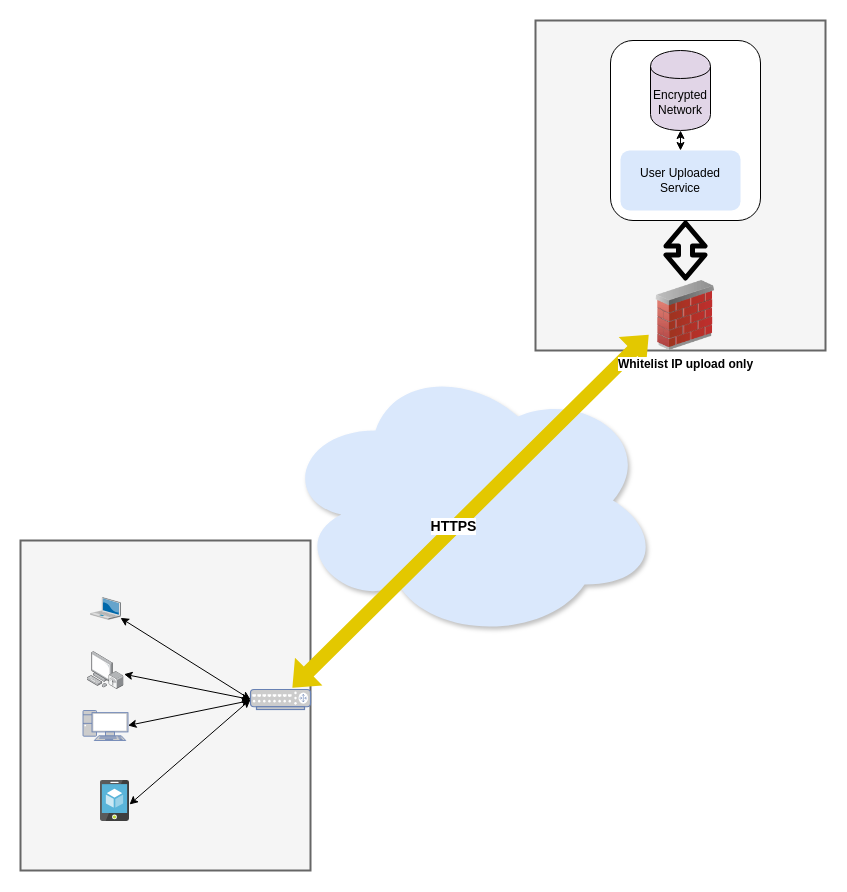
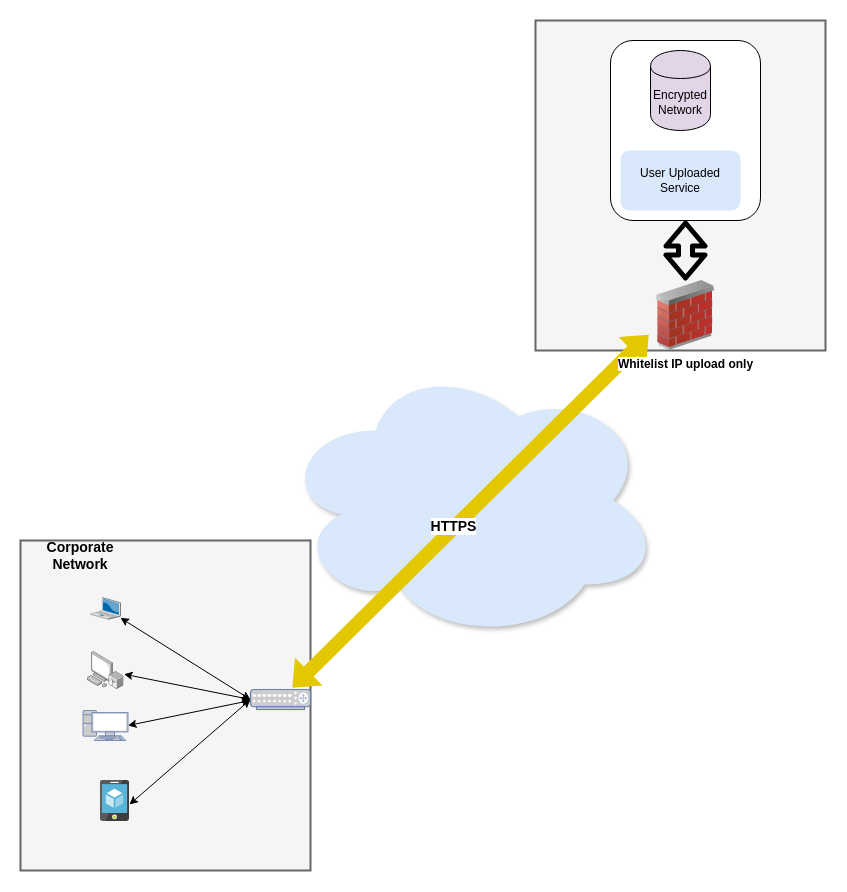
edge "Encrypted Network" -- "User Uploaded Service": removed
node "Corporate Network": added
